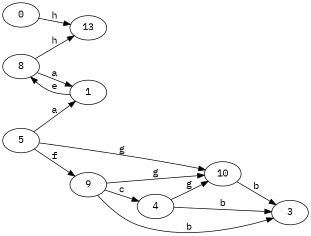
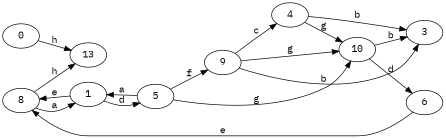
node "6": added
edge "1" -> "5": added, label "d"
